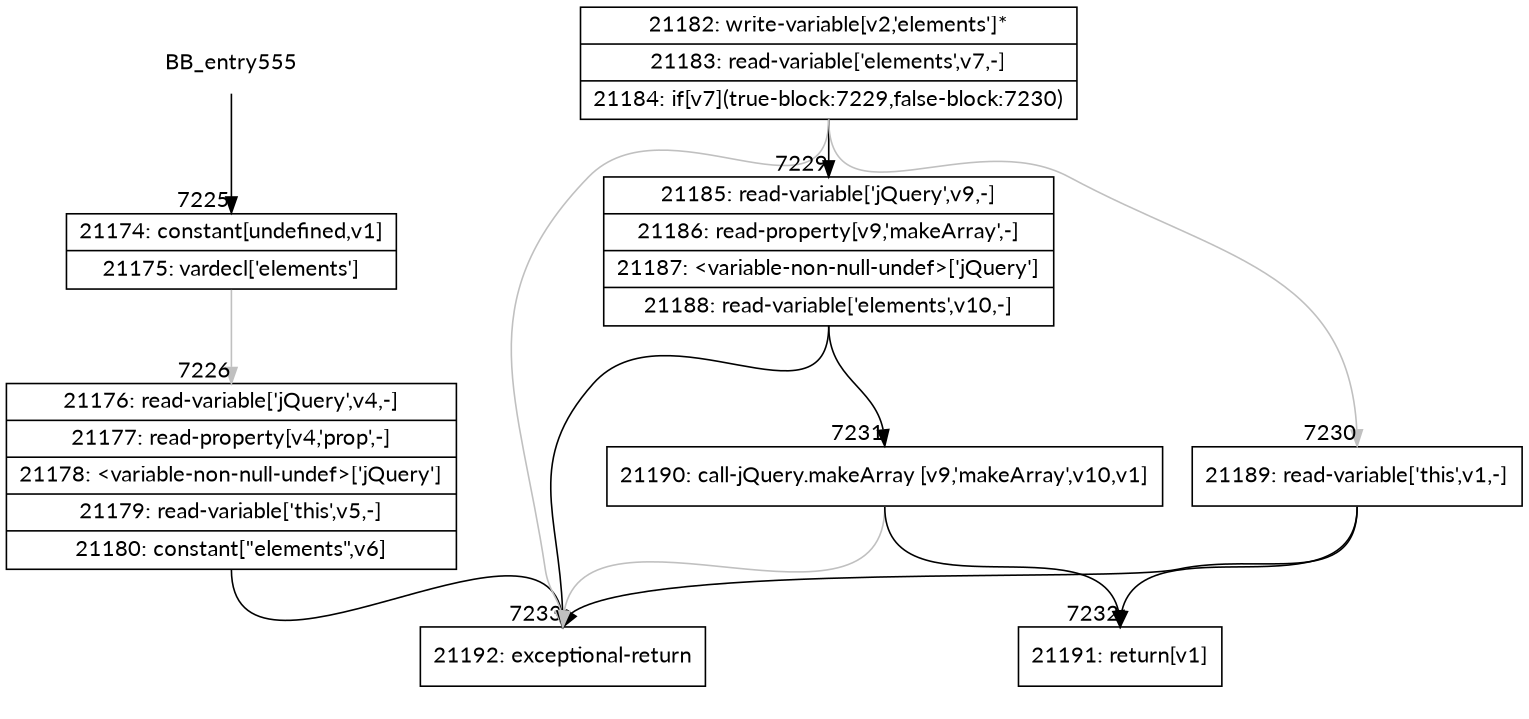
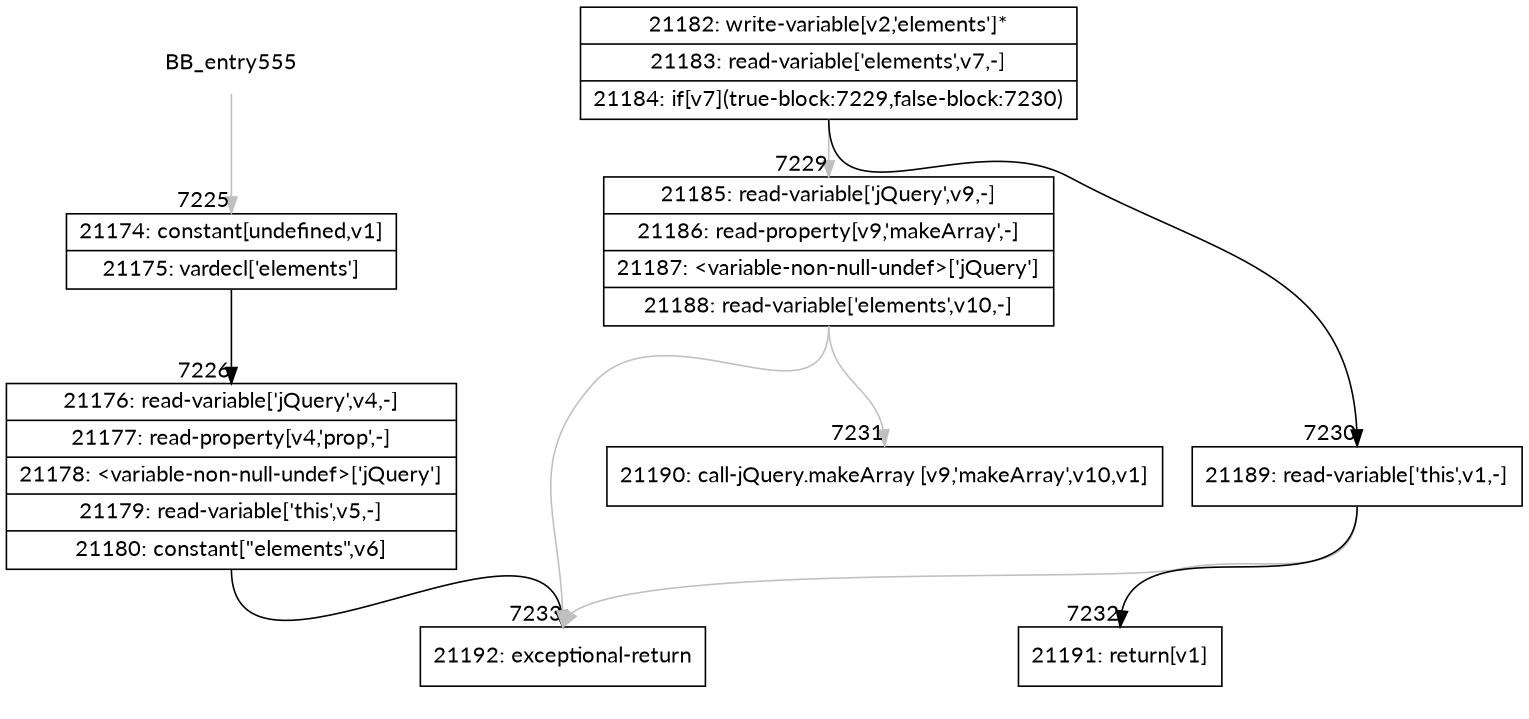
edge "21182: write-variable[v2,'elements']*" -> "21185: read-variable['jQuery',v9,-]": color black -> gray
edge "BB_entry555" -> "21174: constant[undefined,v1]": color black -> gray
edge "21182: write-variable[v2,'elements']*" -> "21189: read-variable['this',v1,-]": color gray -> black
edge "21182: write-variable[v2,'elements']*" -> "21192: exceptional-return": removed
edge "21174: constant[undefined,v1]" -> "21176: read-variable['jQuery',v4,-]": color gray -> black
edge "21185: read-variable['jQuery',v9,-]" -> "21192: exceptional-return": color black -> gray
edge "21185: read-variable['jQuery',v9,-]" -> "21190: call-jQuery.makeArray [v9,'makeArray',v10,v1]": color black -> gray
edge "21190: call-jQuery.makeArray [v9,'makeArray',v10,v1]" -> "21191: return[v1]": removed
edge "21190: call-jQuery.makeArray [v9,'makeArray',v10,v1]" -> "21192: exceptional-return": removed
edge "21189: read-variable['this',v1,-]" -> "21192: exceptional-return": color black -> gray
